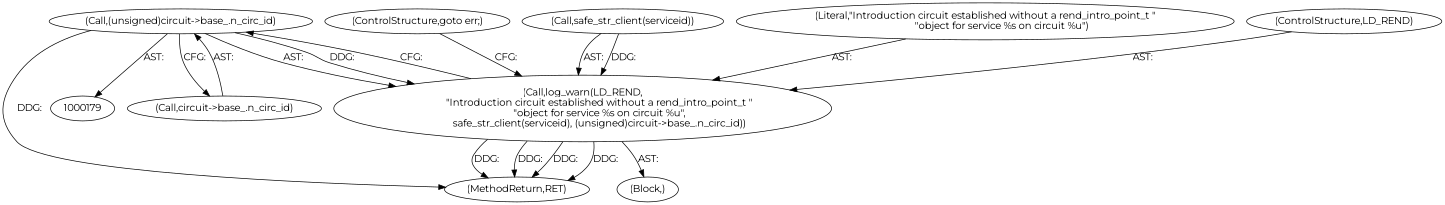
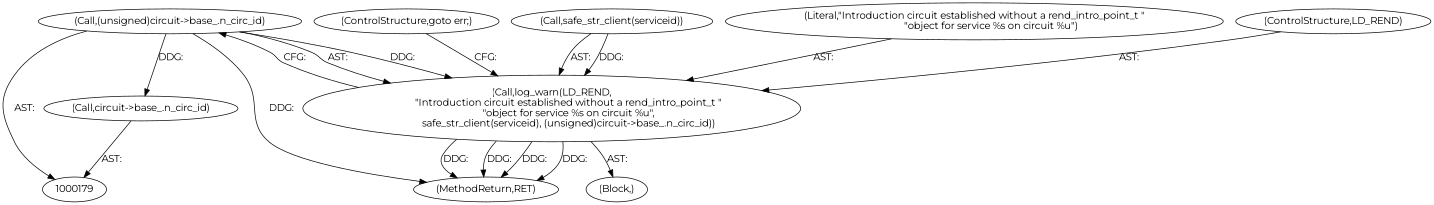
edge "(Call,(unsigned)circuit->base_.n_circ_id)" -> "(Call,circuit->base_.n_circ_id)": label "CFG: " -> "DDG: "
edge "(Call,circuit->base_.n_circ_id)" -> "(Call,(unsigned)circuit->base_.n_circ_id)": now "(Call,circuit->base_.n_circ_id)" -> "1000179"
